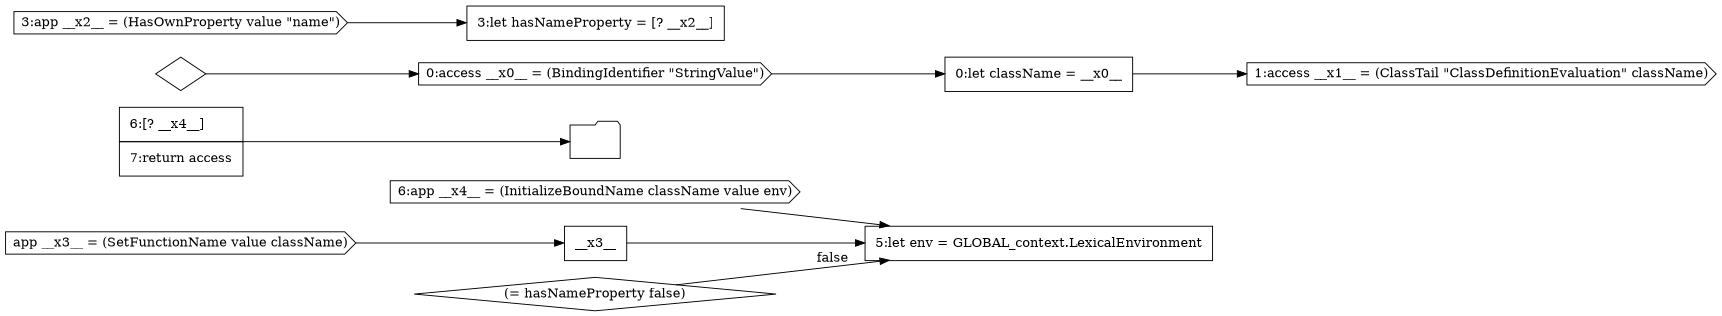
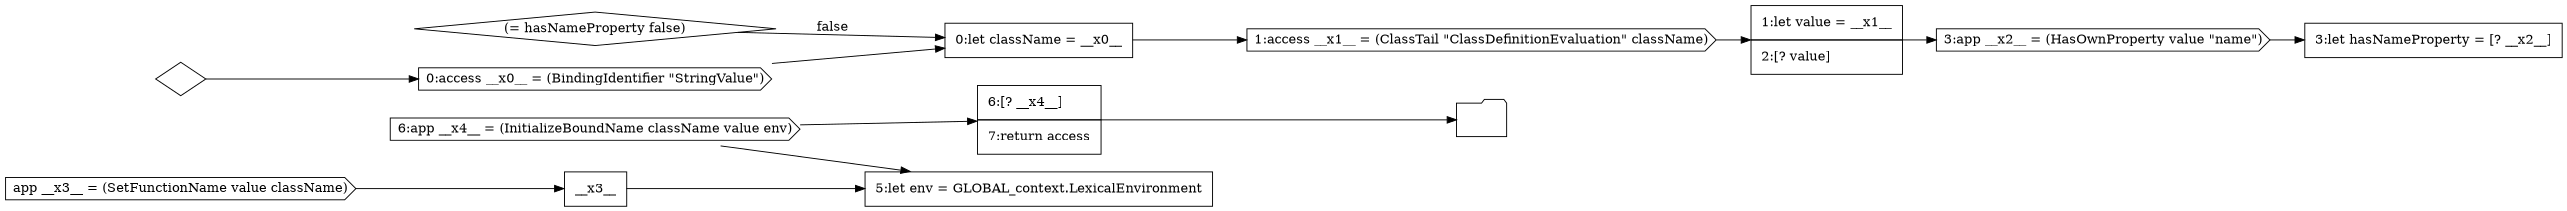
node "1:let value = __x1__": added
edge "6:app __x4__ = (InitializeBoundName className value env)" -> "6:[? __x4__]": added
edge "(= hasNameProperty false)" -> "5:let env = GLOBAL_context.LexicalEnvironment": now "(= hasNameProperty false)" -> "0:let className = __x0__"
